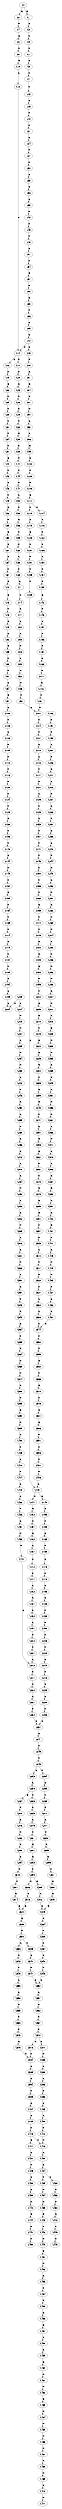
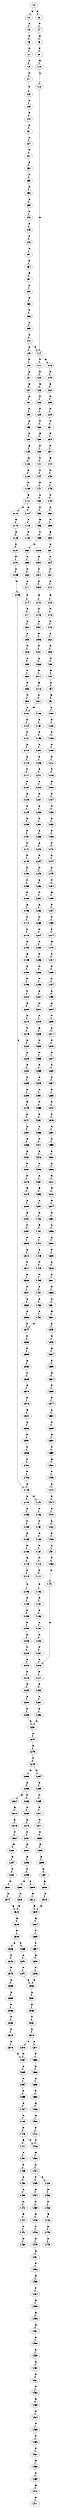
edge "S122" -> "S126": removed, label "T"
edge "S209" -> "S204": reversed
